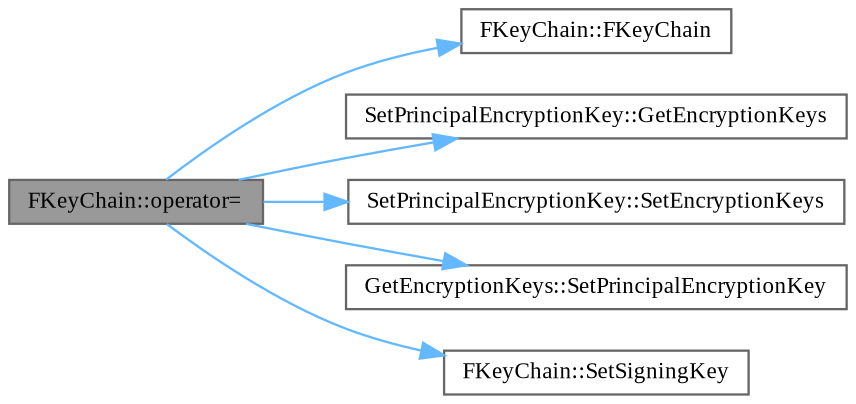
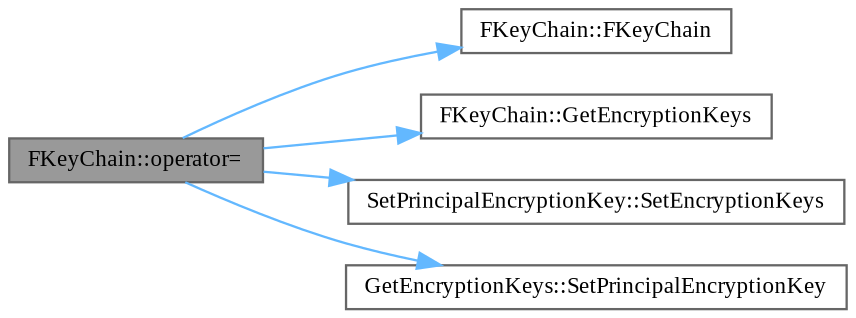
node "SetPrincipalEncryptionKey::GetEncryptionKeys": label "SetPrincipalEncryptionKey::GetEncryptionKeys" -> "FKeyChain::GetEncryptionKeys"
node "FKeyChain::SetSigningKey": removed
